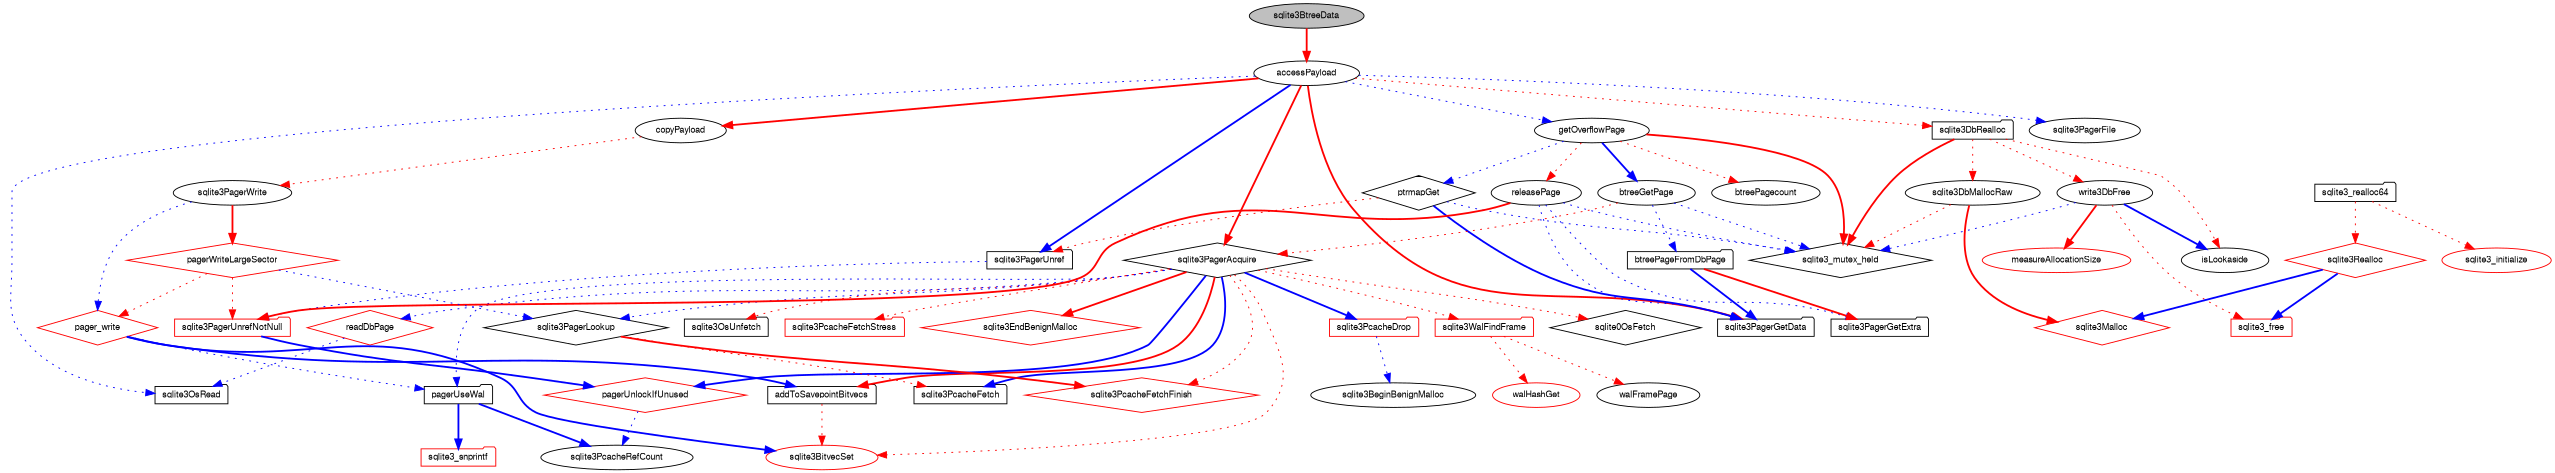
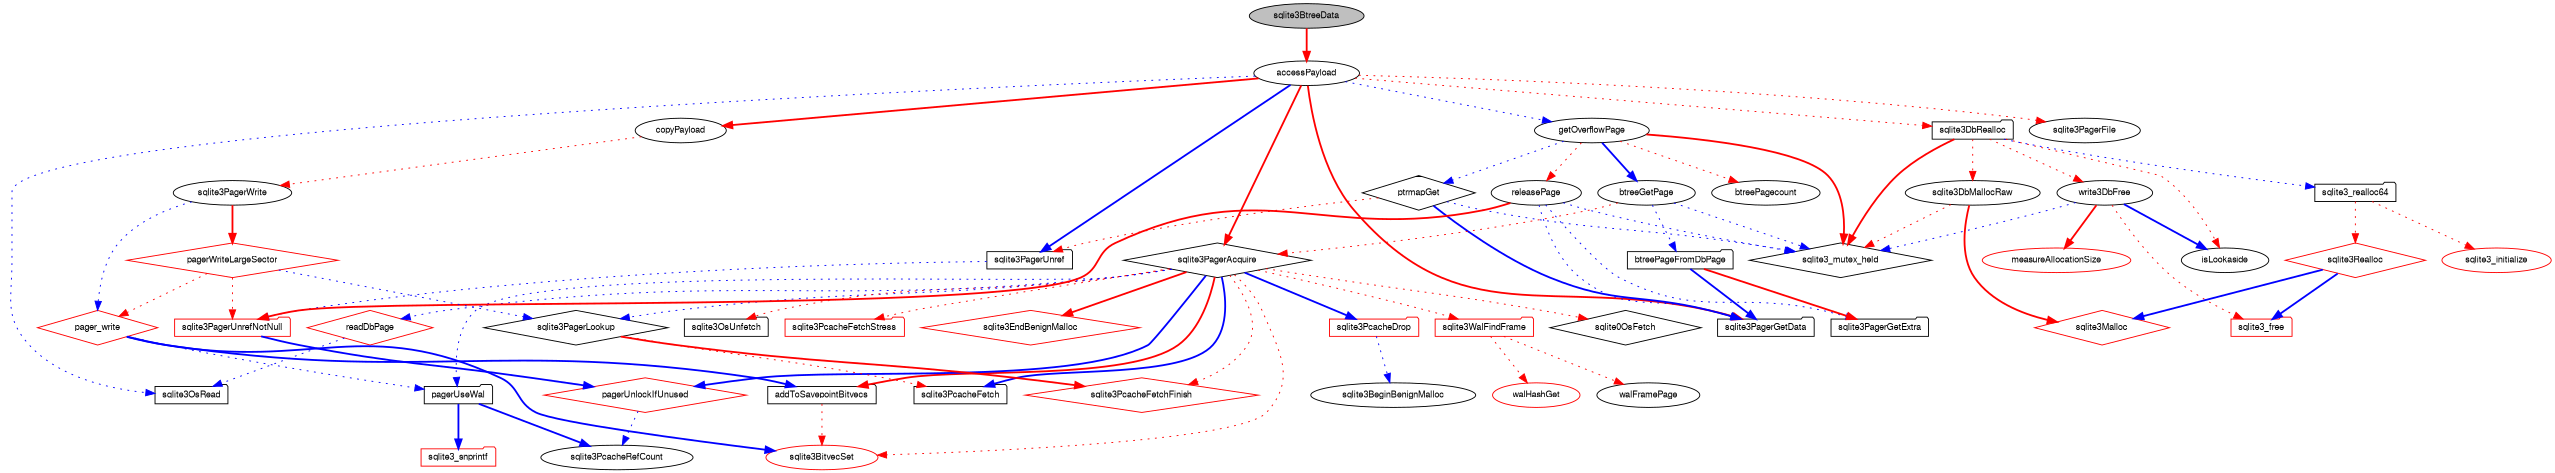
edge "accessPayload" -> "sqlite3PagerFile": color blue -> red
edge "sqlite3DbRealloc" -> "sqlite3_realloc64": added
